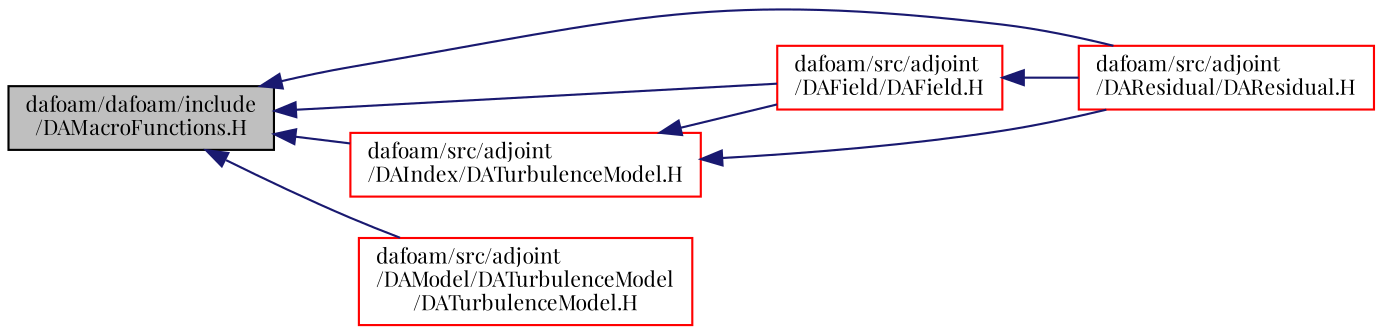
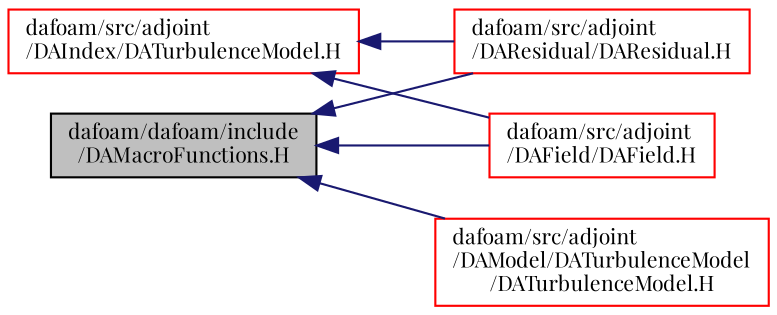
edge "dafoam/src/adjoint /DAResidual/DAResidual.H" -> "dafoam/src/adjoint /DAField/DAField.H": removed
edge "dafoam/src/adjoint /DAIndex/DATurbulenceModel.H" -> "dafoam/dafoam/include /DAMacroFunctions.H": removed
